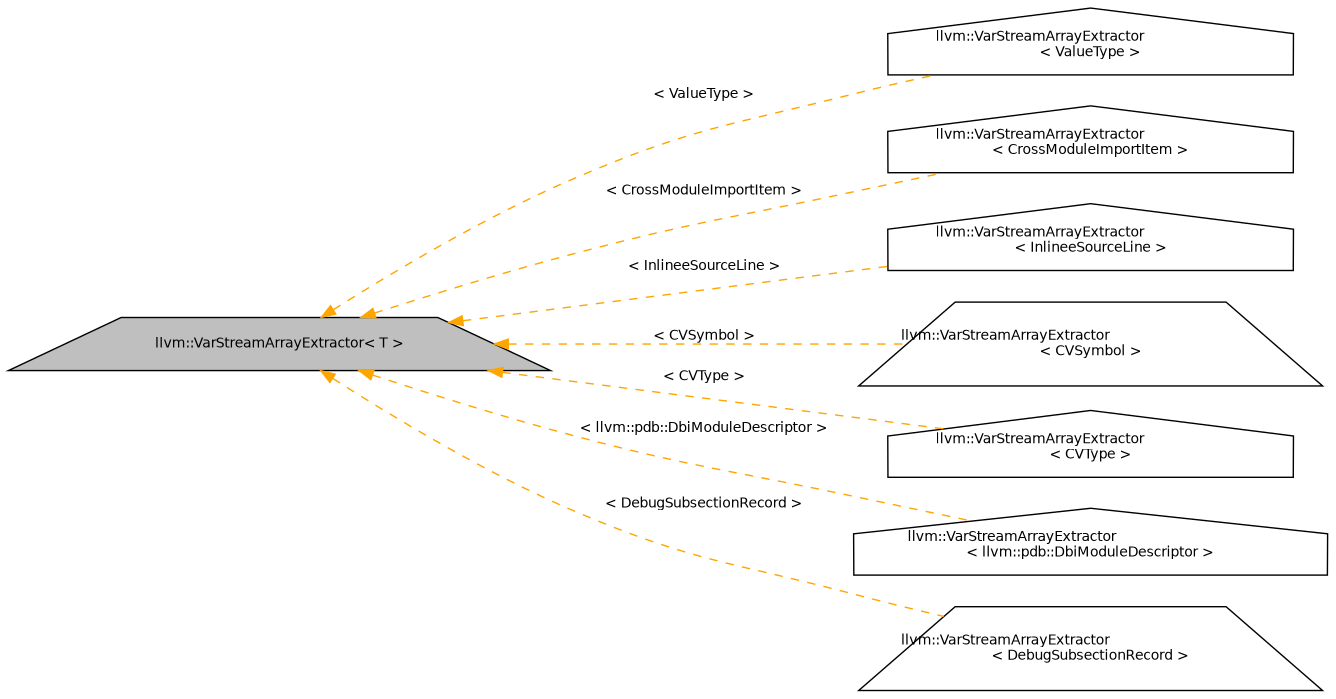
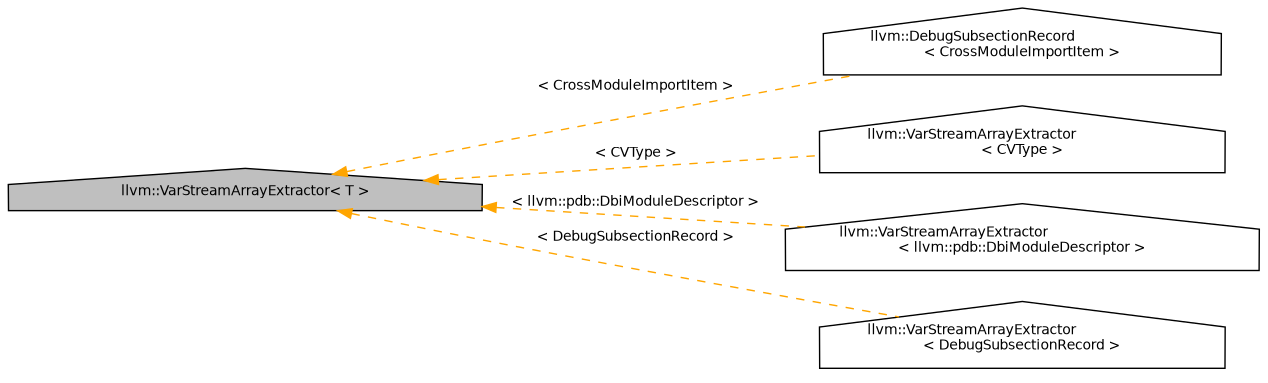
node "llvm::VarStreamArrayExtractor < ValueType >": removed
node "llvm::VarStreamArrayExtractor < CrossModuleImportItem >": label "llvm::VarStreamArrayExtractor < CrossModuleImportItem >" -> "llvm::DebugSubsectionRecord < CrossModuleImportItem >"
node "llvm::VarStreamArrayExtractor < InlineeSourceLine >": removed
node "llvm::VarStreamArrayExtractor< T >": shape trapezium -> house
node "llvm::VarStreamArrayExtractor < CVSymbol >": removed
node "llvm::VarStreamArrayExtractor < DebugSubsectionRecord >": shape trapezium -> house
